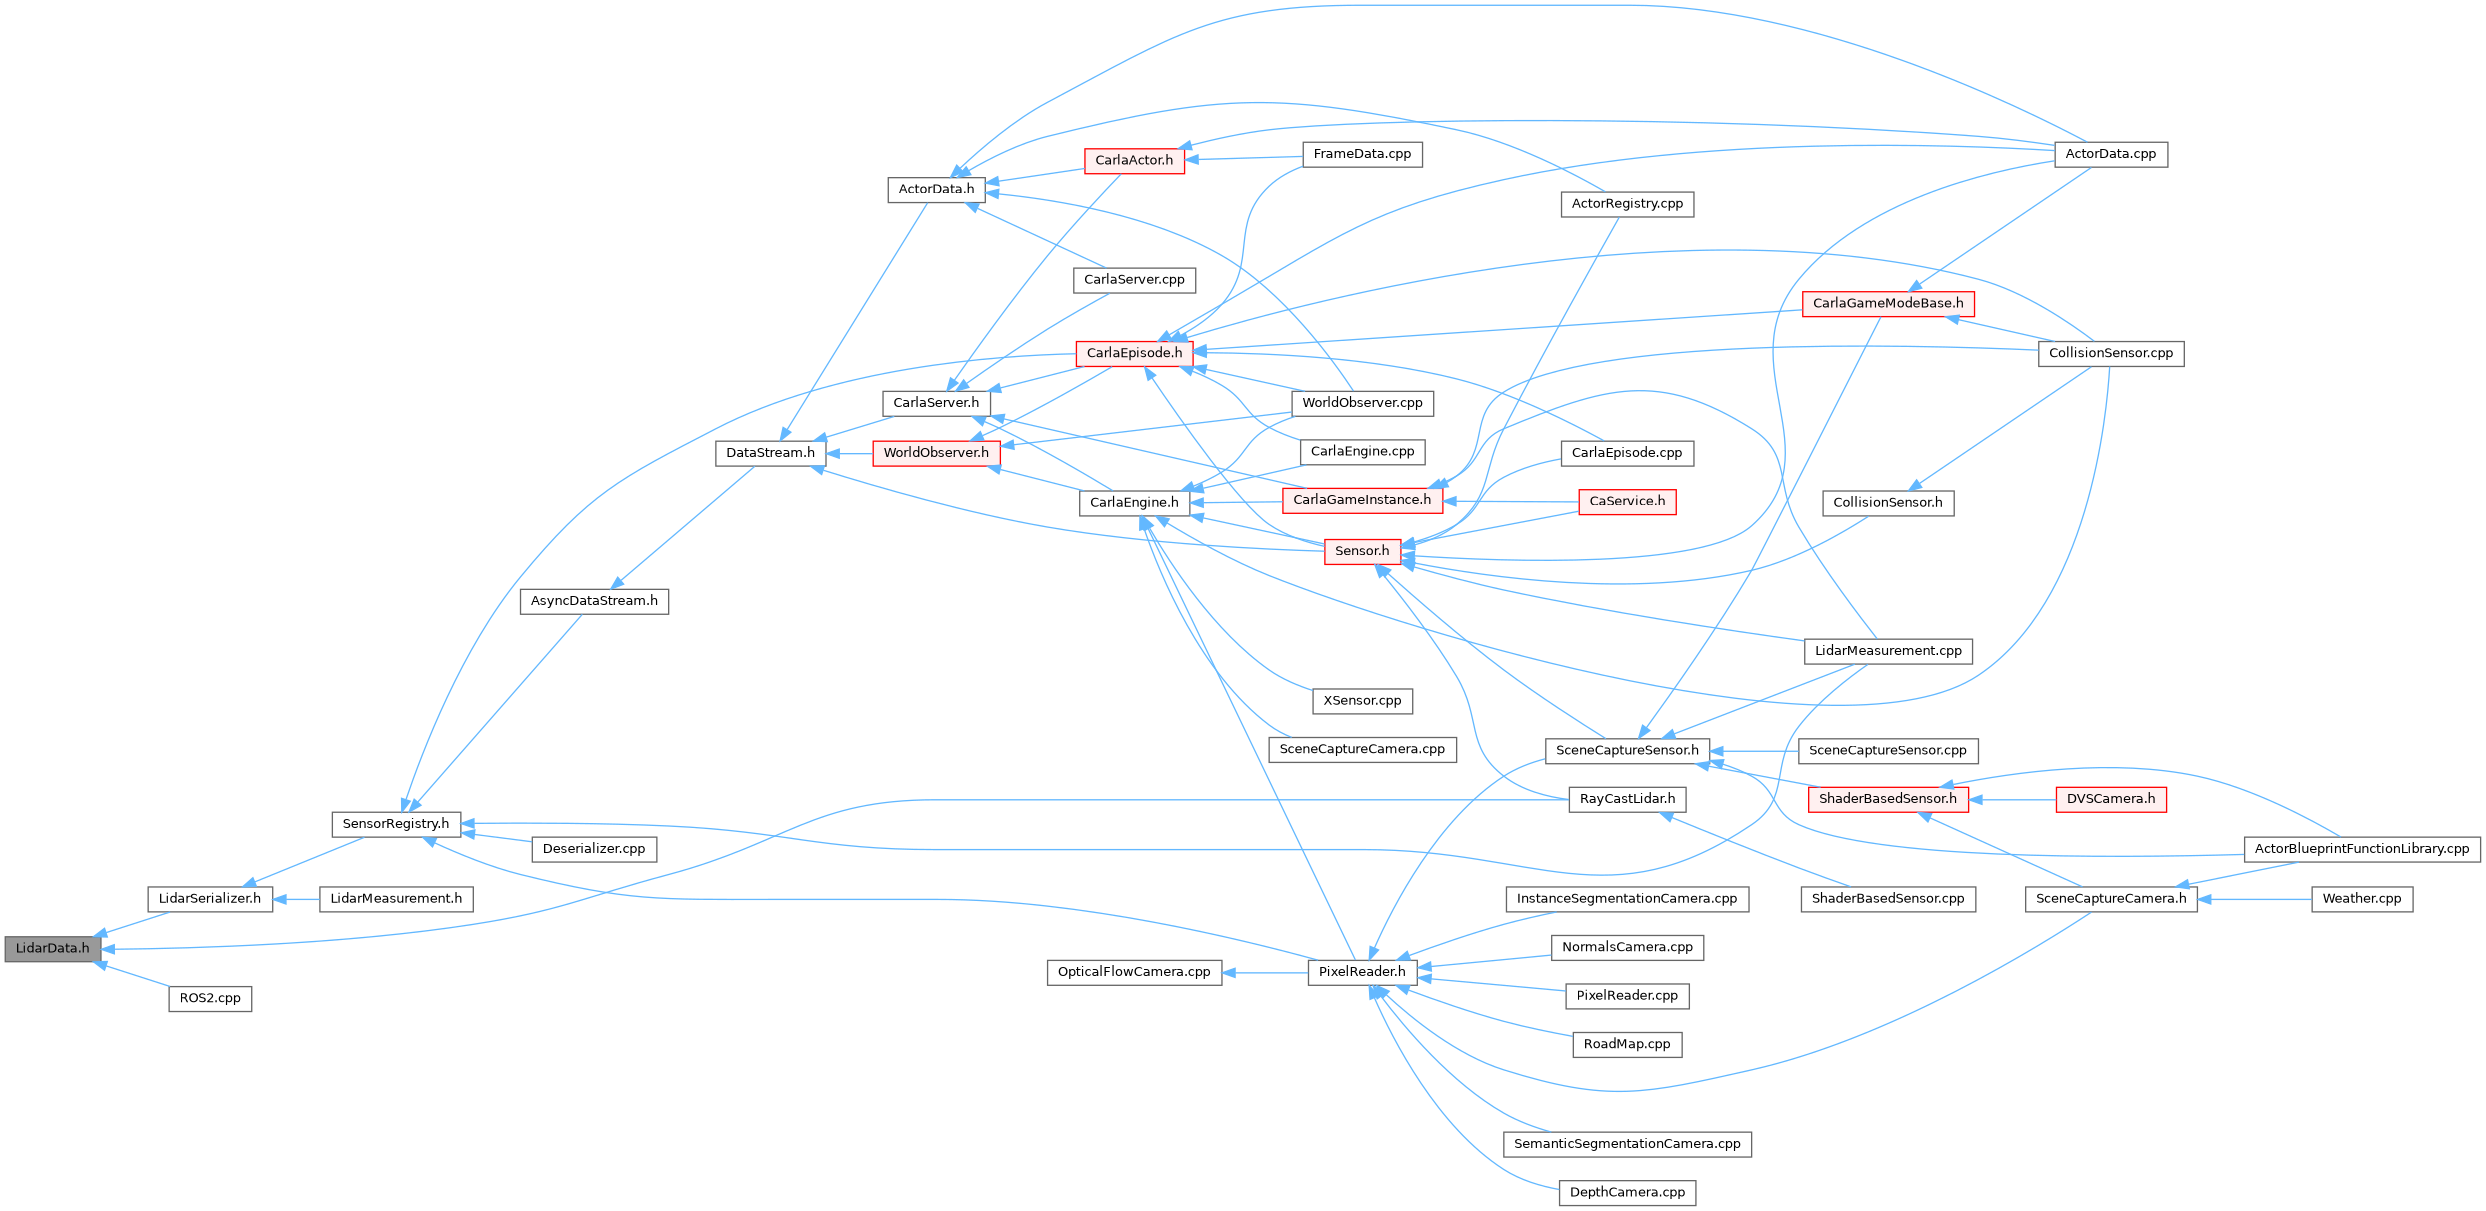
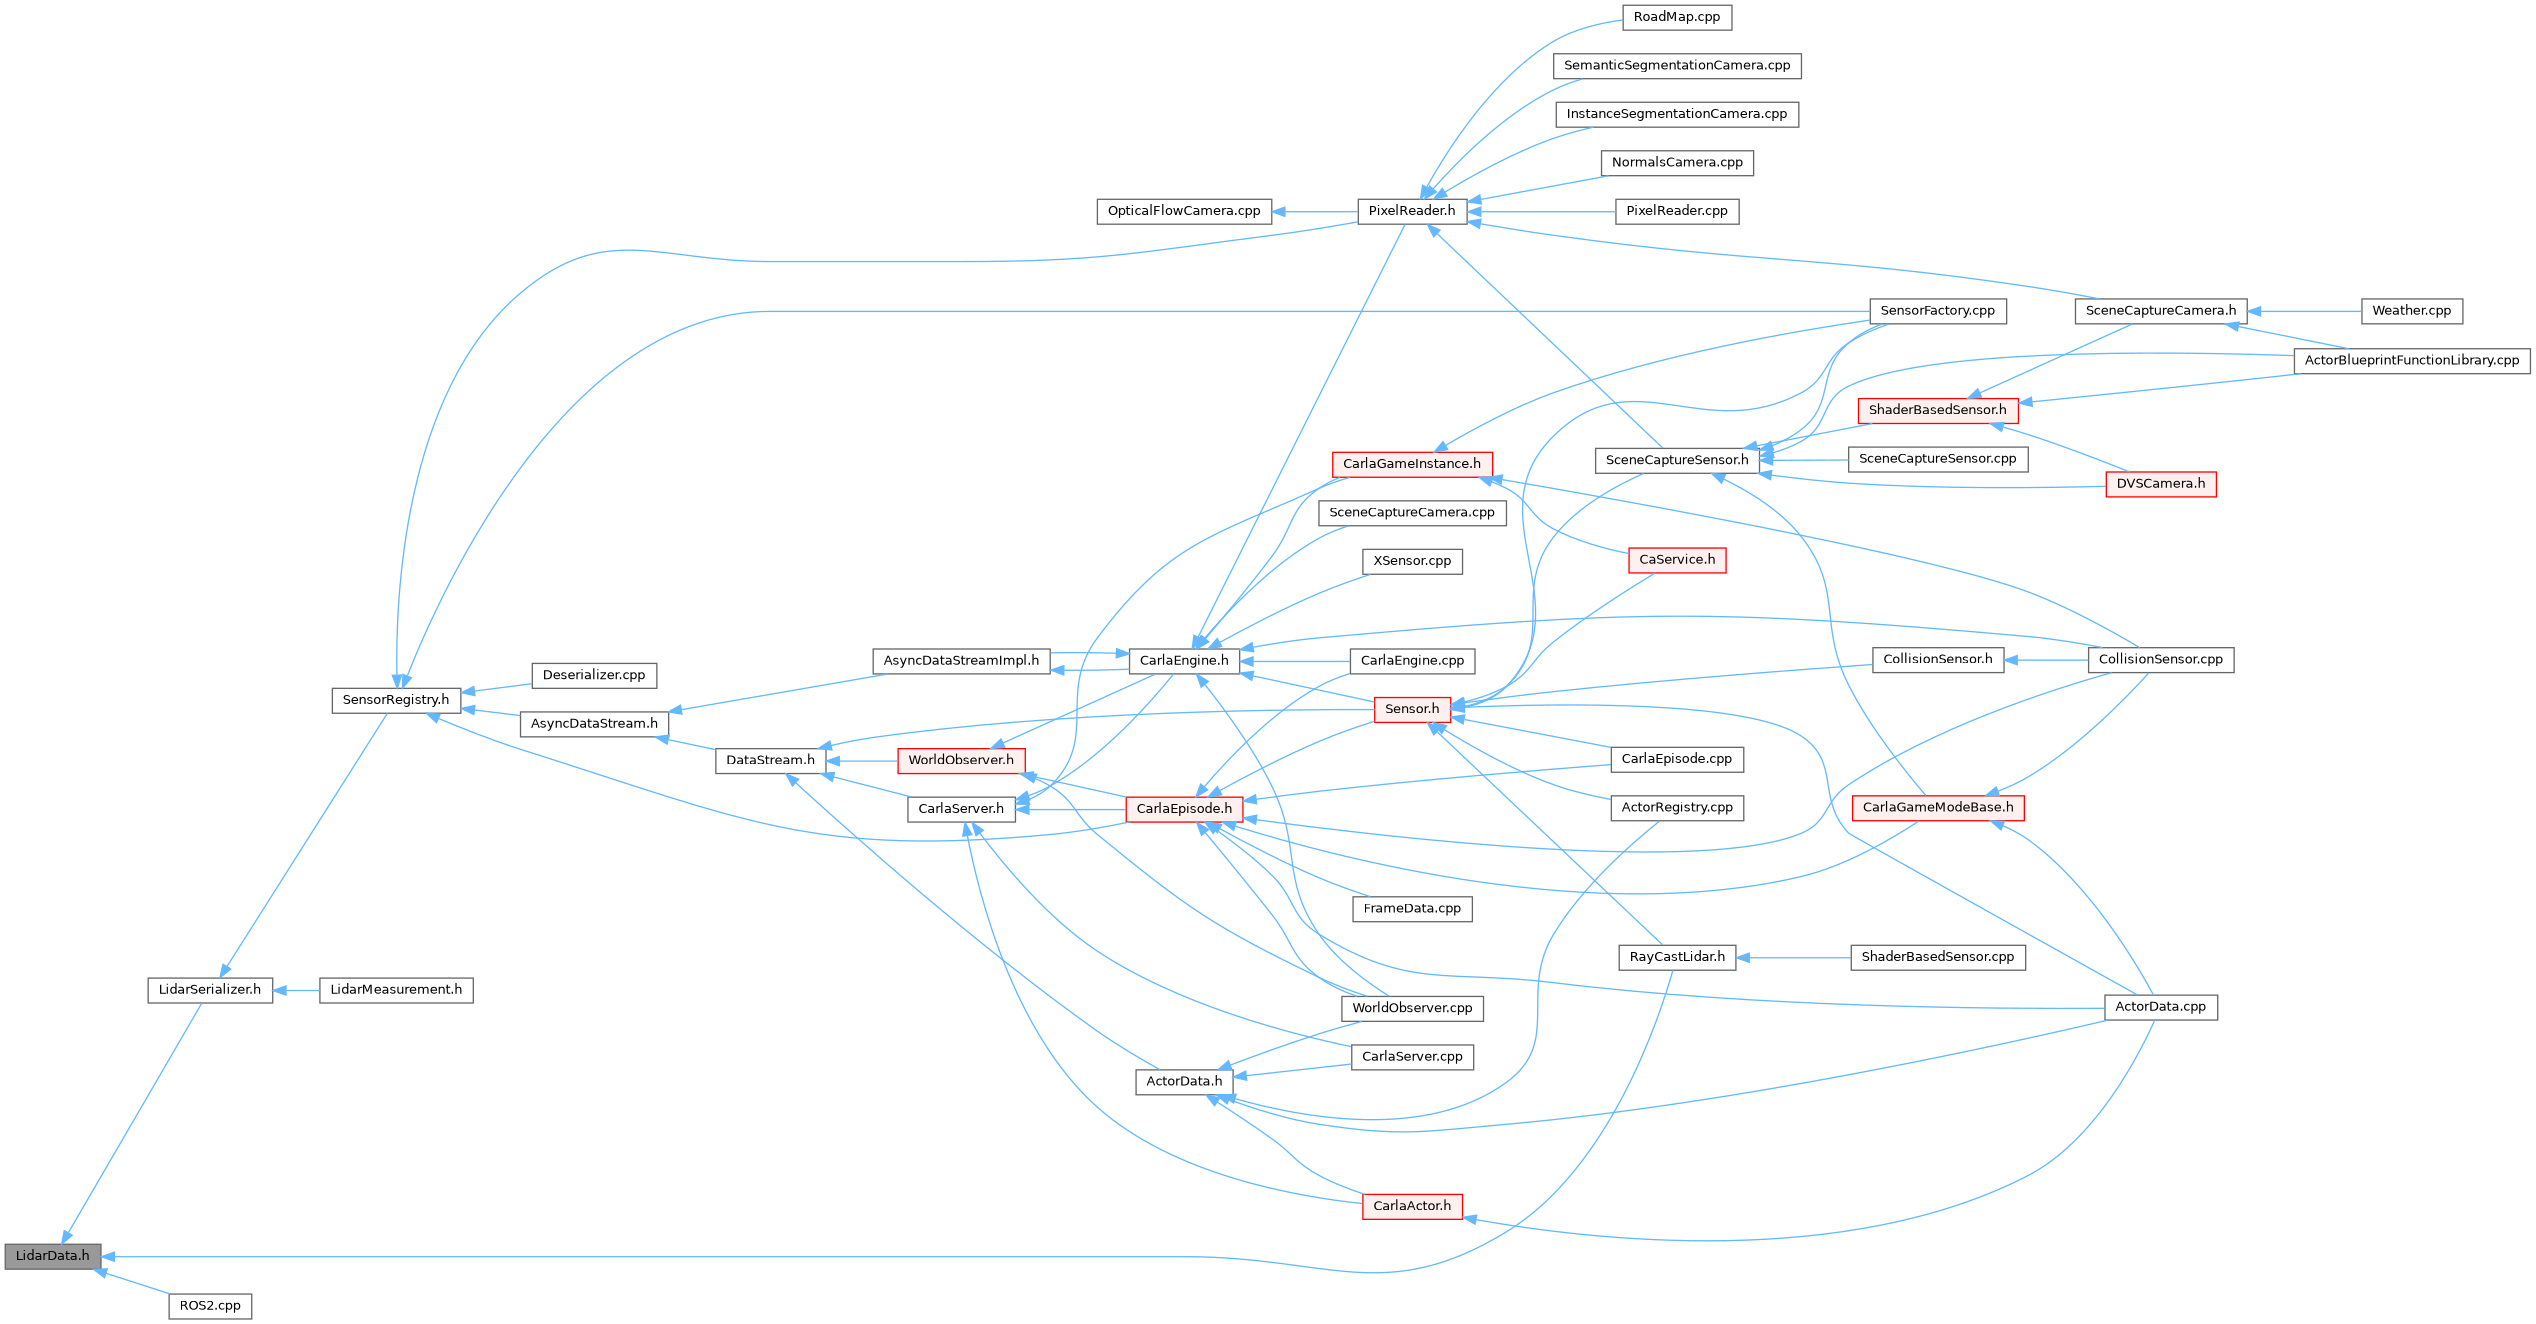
edge "FrameData.cpp" -> "CarlaActor.h": removed
edge "DVSCamera.h" -> "SceneCaptureSensor.h": added
node "LidarMeasurement.cpp": label "LidarMeasurement.cpp" -> "SensorFactory.cpp"
node "AsyncDataStreamImpl.h": added
node "DepthCamera.cpp": removed
